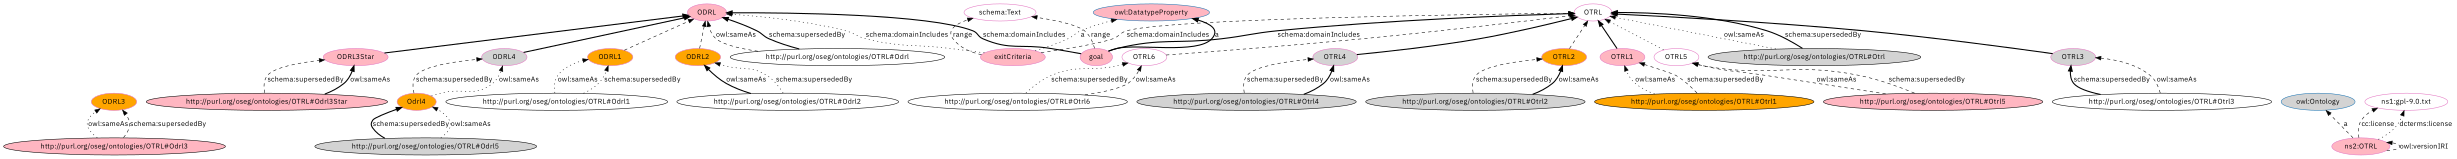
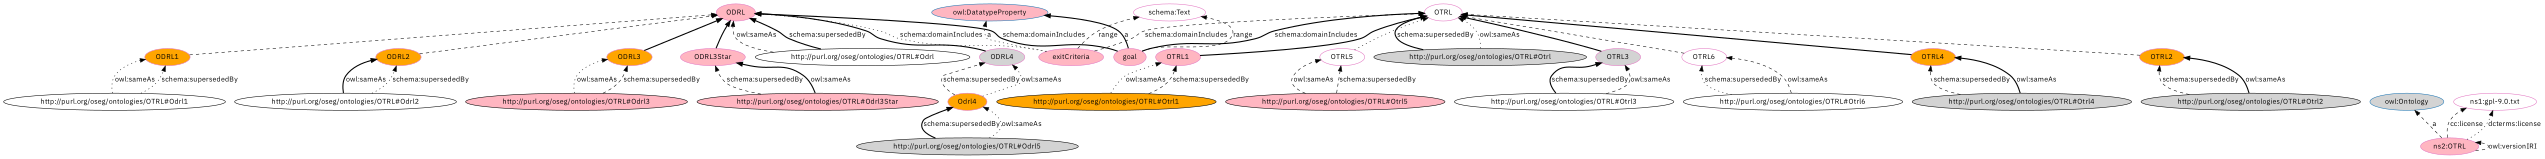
edge "ODRL3" -> "ODRL": added
node "OTRL4": fillcolor lightgrey -> orange
